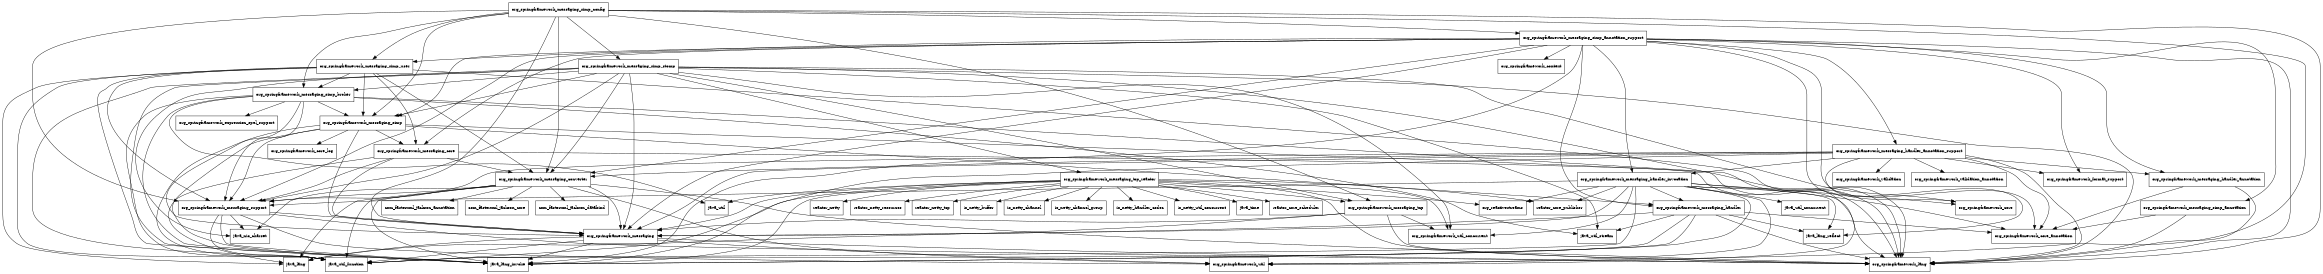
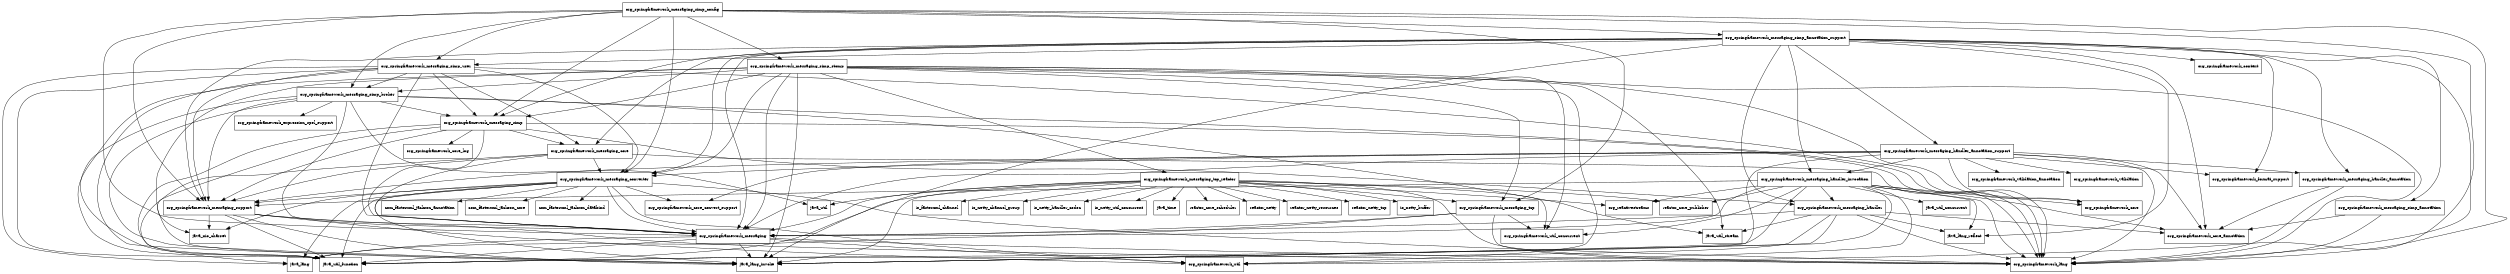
edge "org_springframework_messaging_simp_stomp" -> "org_springframework_messaging_support": removed
node "org_springframework_core_convert_support": added
node "io_netty_channel": label "io_netty_channel" -> "io_fasterxml_channel"
edge "org_springframework_messaging_simp_user" -> "org_springframework_messaging": added
